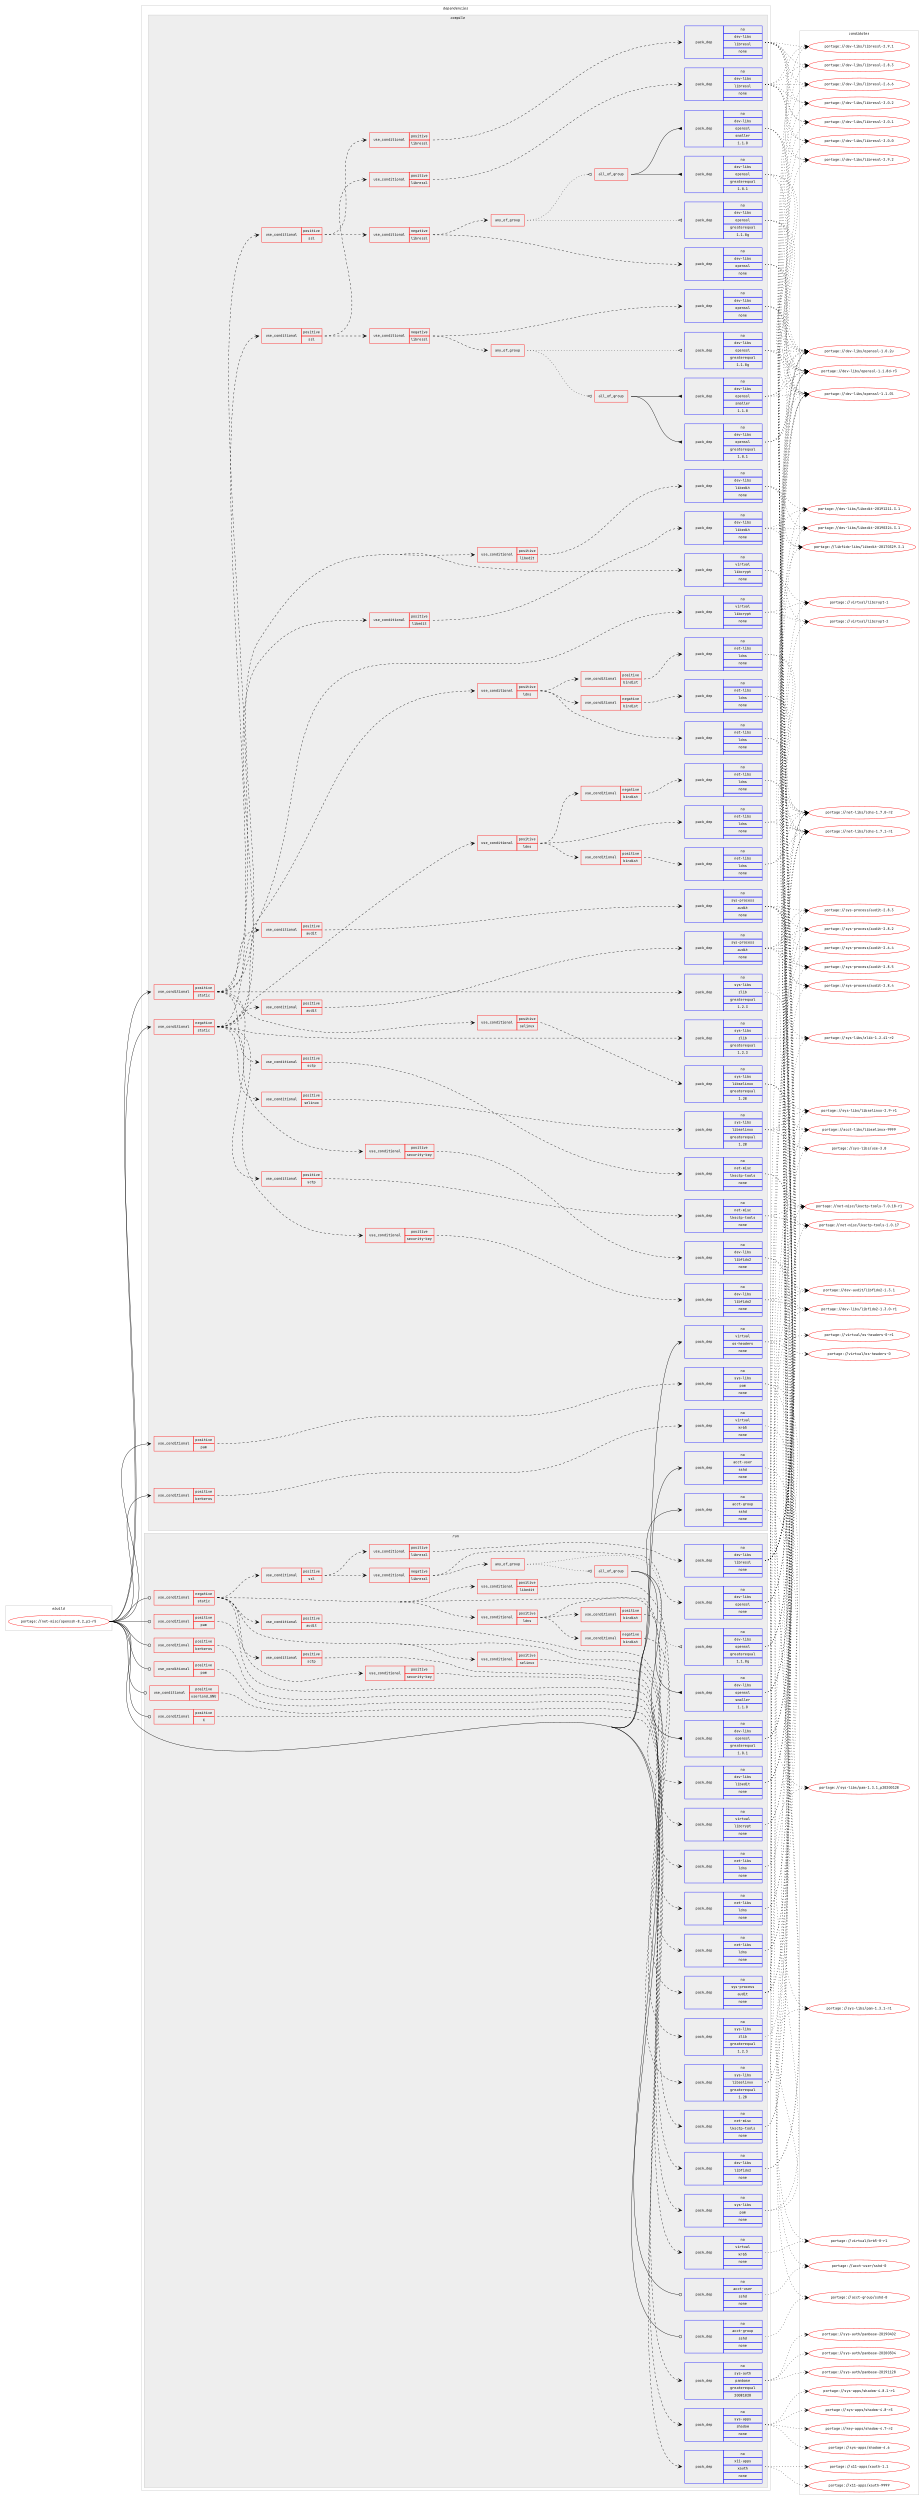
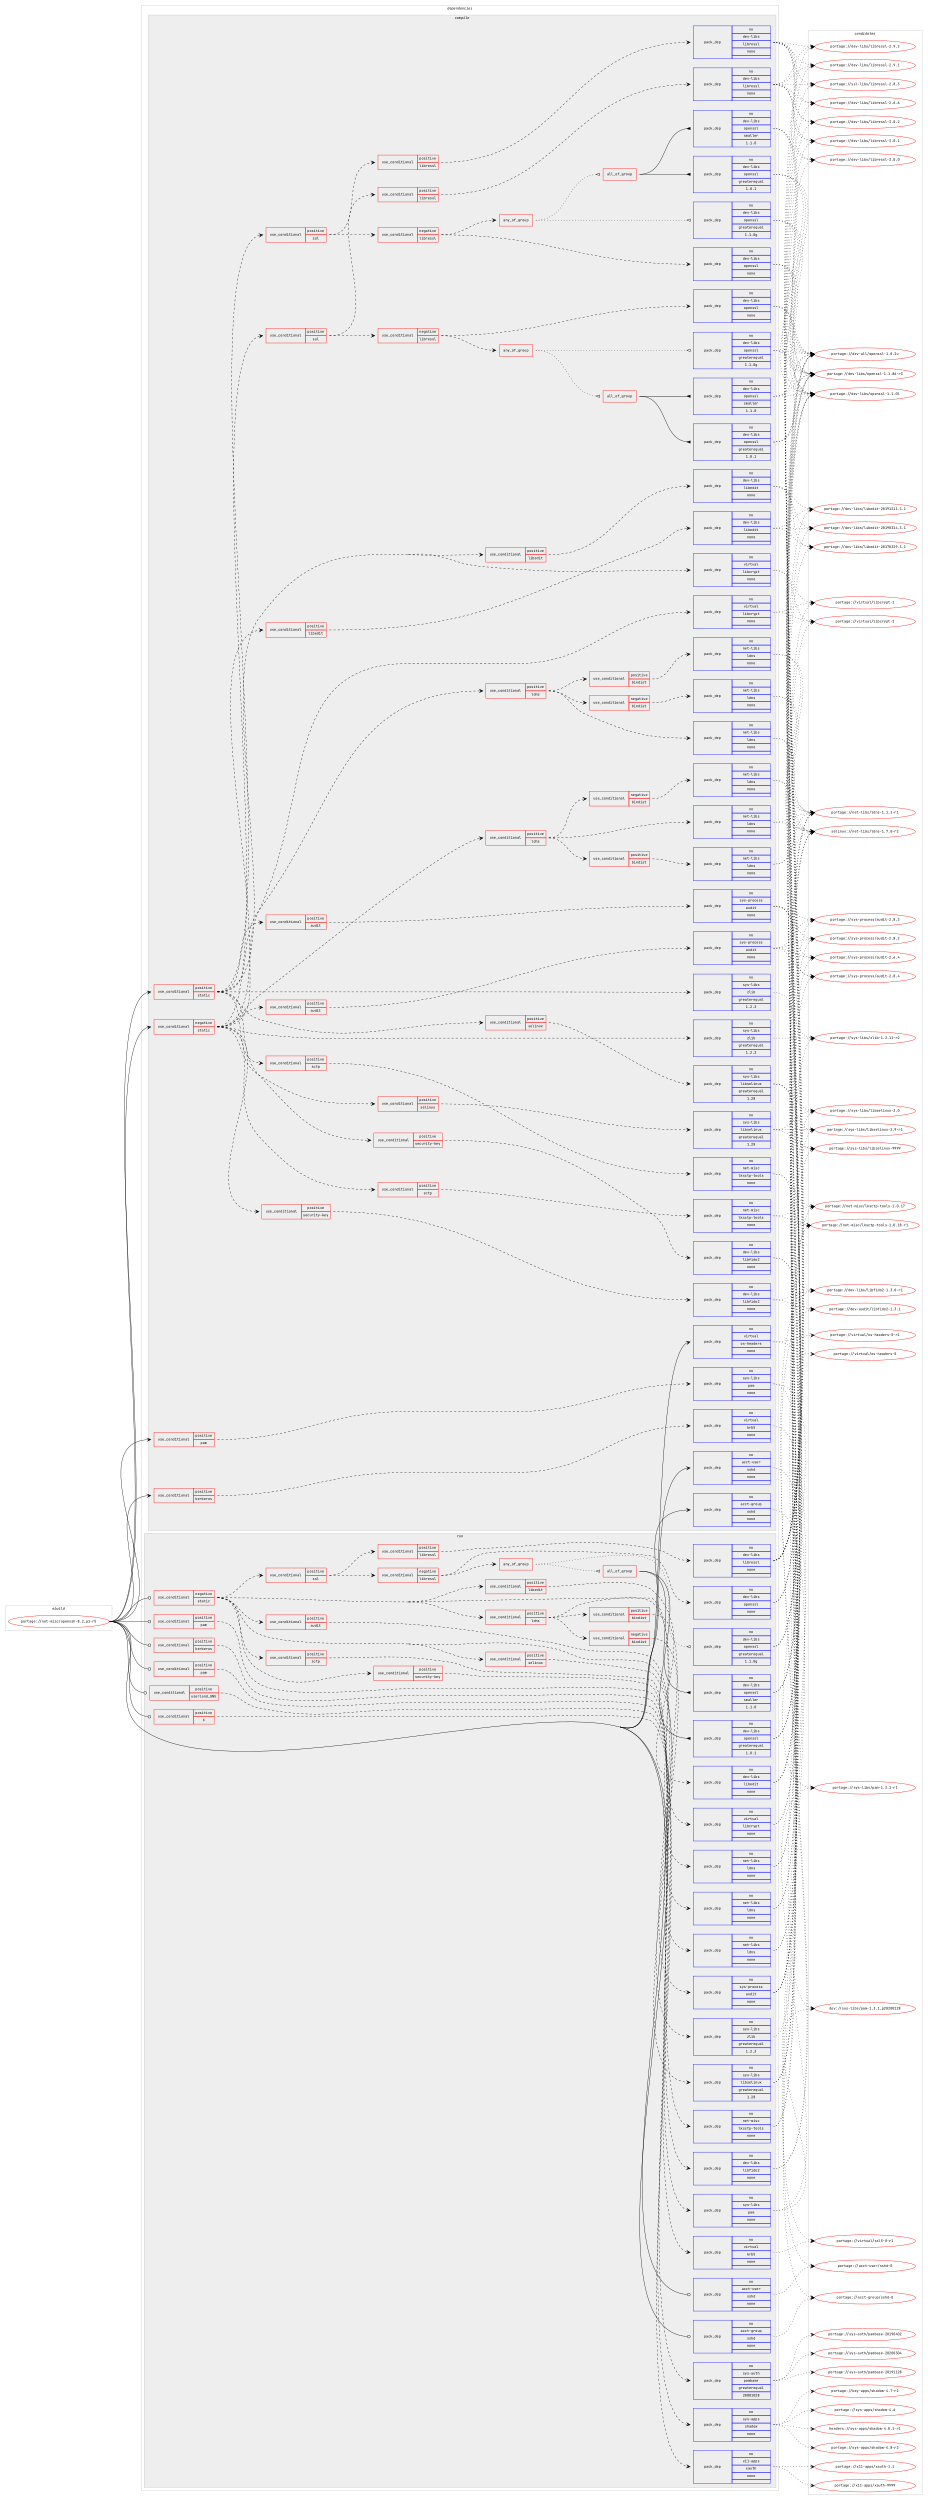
node "portage://dev-libs/libressl-2.8.3": label "portage://dev-libs/libressl-2.8.3" -> "portage://ssl-libs/libressl-2.8.3"
node "portage://dev-libs/openssl-1.0.2u": label "portage://dev-libs/openssl-1.0.2u" -> "portage://dev-all/openssl-1.0.2u"
node "portage://libfido-libs/libedit-20170329.3.1": label "portage://libfido-libs/libedit-20170329.3.1" -> "portage://dev-libs/libedit-20170329.3.1"
node "portage://net-libs/ldns-1.7.0-r2": label "portage://net-libs/ldns-1.7.0-r2" -> "selinux://net-libs/ldns-1.7.0-r2"
node "portage://net-libs/ldns-1.7.1-r1": label "portage://net-libs/ldns-1.7.1-r1" -> "portage://net-libs/ldns-1.1.1-r1"
node "portage://sys-process/audit-2.8.5": removed
node "portage://sys-libs/zlib-1.2.41-r2": label "portage://sys-libs/zlib-1.2.41-r2" -> "portage://sys-libs/zlib-1.2.11-r2"
node "portage://acct-libs/libselinux-9999": label "portage://acct-libs/libselinux-9999" -> "portage://sys-libs/libselinux-9999"
node "portage://sys-libs/use-3.0": label "portage://sys-libs/use-3.0" -> "portage://sys-libs/libselinux-3.0"
node "portage://net-misc/lksctp-tools-7.0.18-r1": label "portage://net-misc/lksctp-tools-7.0.18-r1" -> "portage://net-misc/lksctp-tools-1.0.18-r1"
node "portage://sys-libs/pam-1.3.1_p20200128": label "portage://sys-libs/pam-1.3.1_p20200128" -> "dev://sys-libs/pam-1.3.1_p20200128"
node "portage://virtual/krb5-0-r1": label "portage://virtual/krb5-0-r1" -> "portage://virtual/ssl5-0-r1"
node "portage://sys-apps/shadow-4.8.1-r1": label "portage://sys-apps/shadow-4.8.1-r1" -> "headers://sys-apps/shadow-4.8.1-r1"
